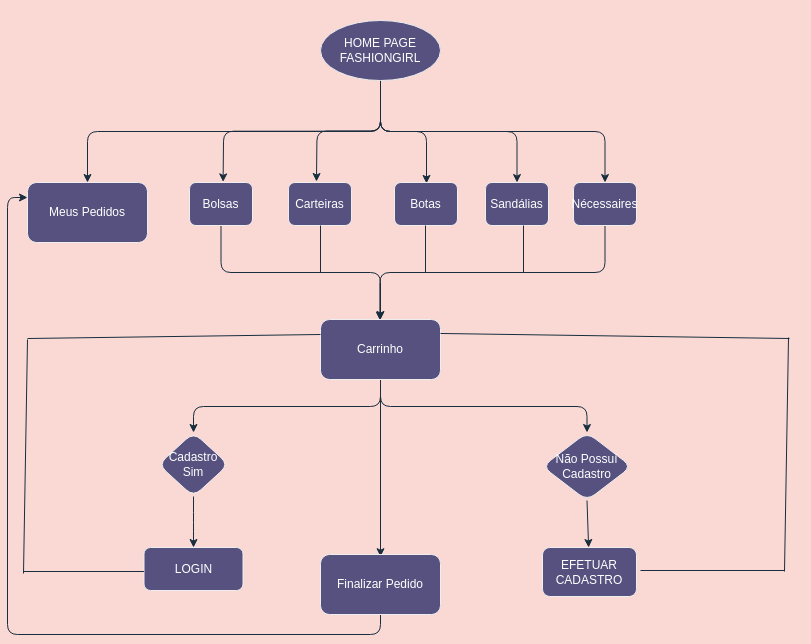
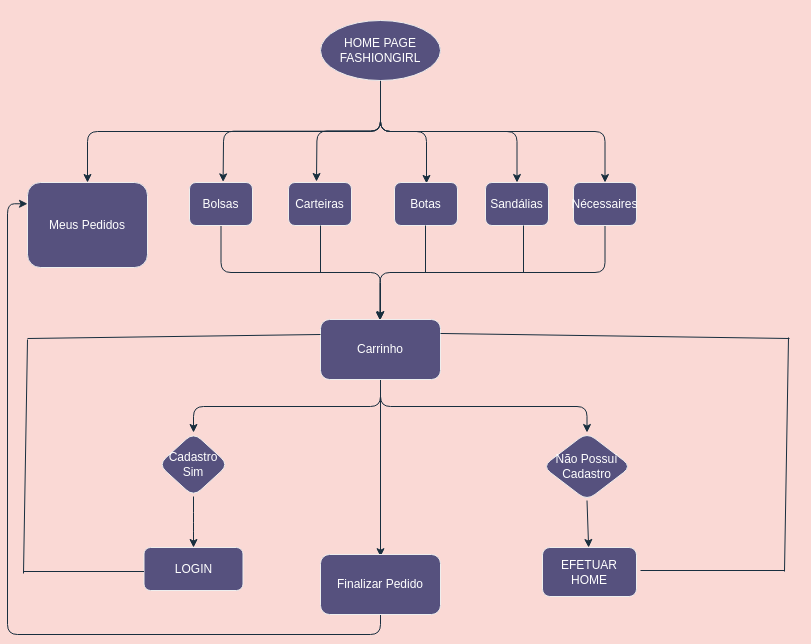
node "Meus Pedidos": size 120x60 -> 120x85
node "EFETUAR CADASTRO": label "EFETUAR CADASTRO" -> "EFETUAR HOME"
